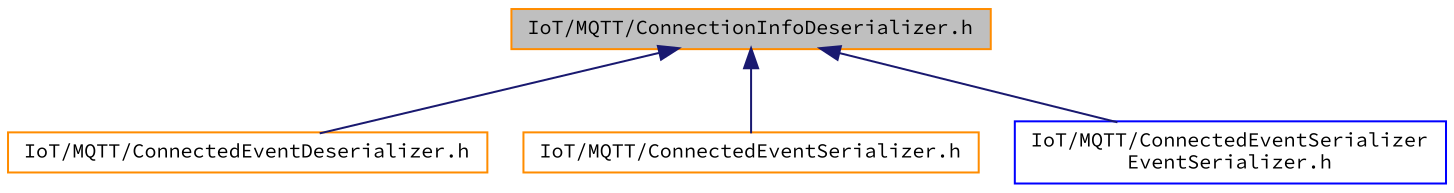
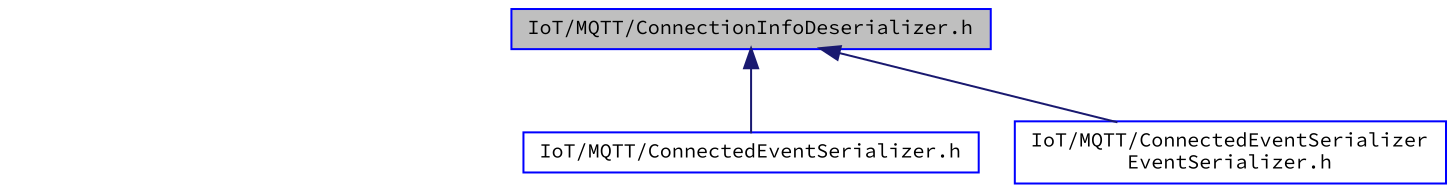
node "IoT/MQTT/ConnectionInfoDeserializer.h": color darkorange -> blue
node "IoT/MQTT/ConnectedEventDeserializer.h": removed
node "IoT/MQTT/ConnectedEventSerializer.h": color darkorange -> blue
